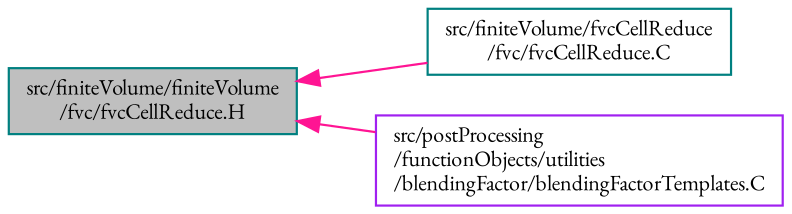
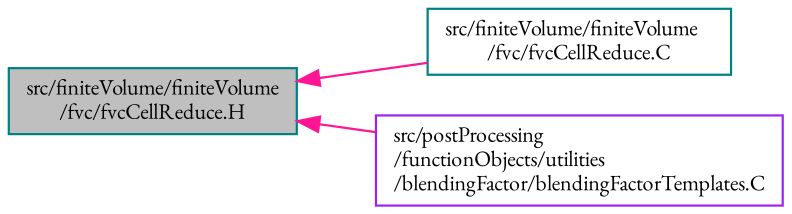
node "src/finiteVolume/fvcCellReduce /fvc/fvcCellReduce.C": label "src/finiteVolume/fvcCellReduce /fvc/fvcCellReduce.C" -> "src/finiteVolume/finiteVolume /fvc/fvcCellReduce.C"
